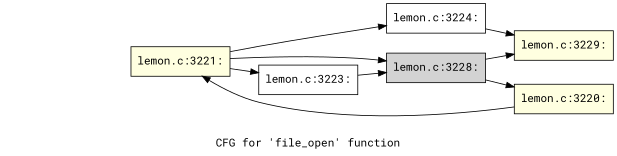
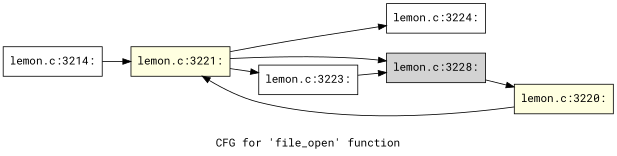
node "lemon.c:3229:": removed
node "lemon.c:3214:": added
